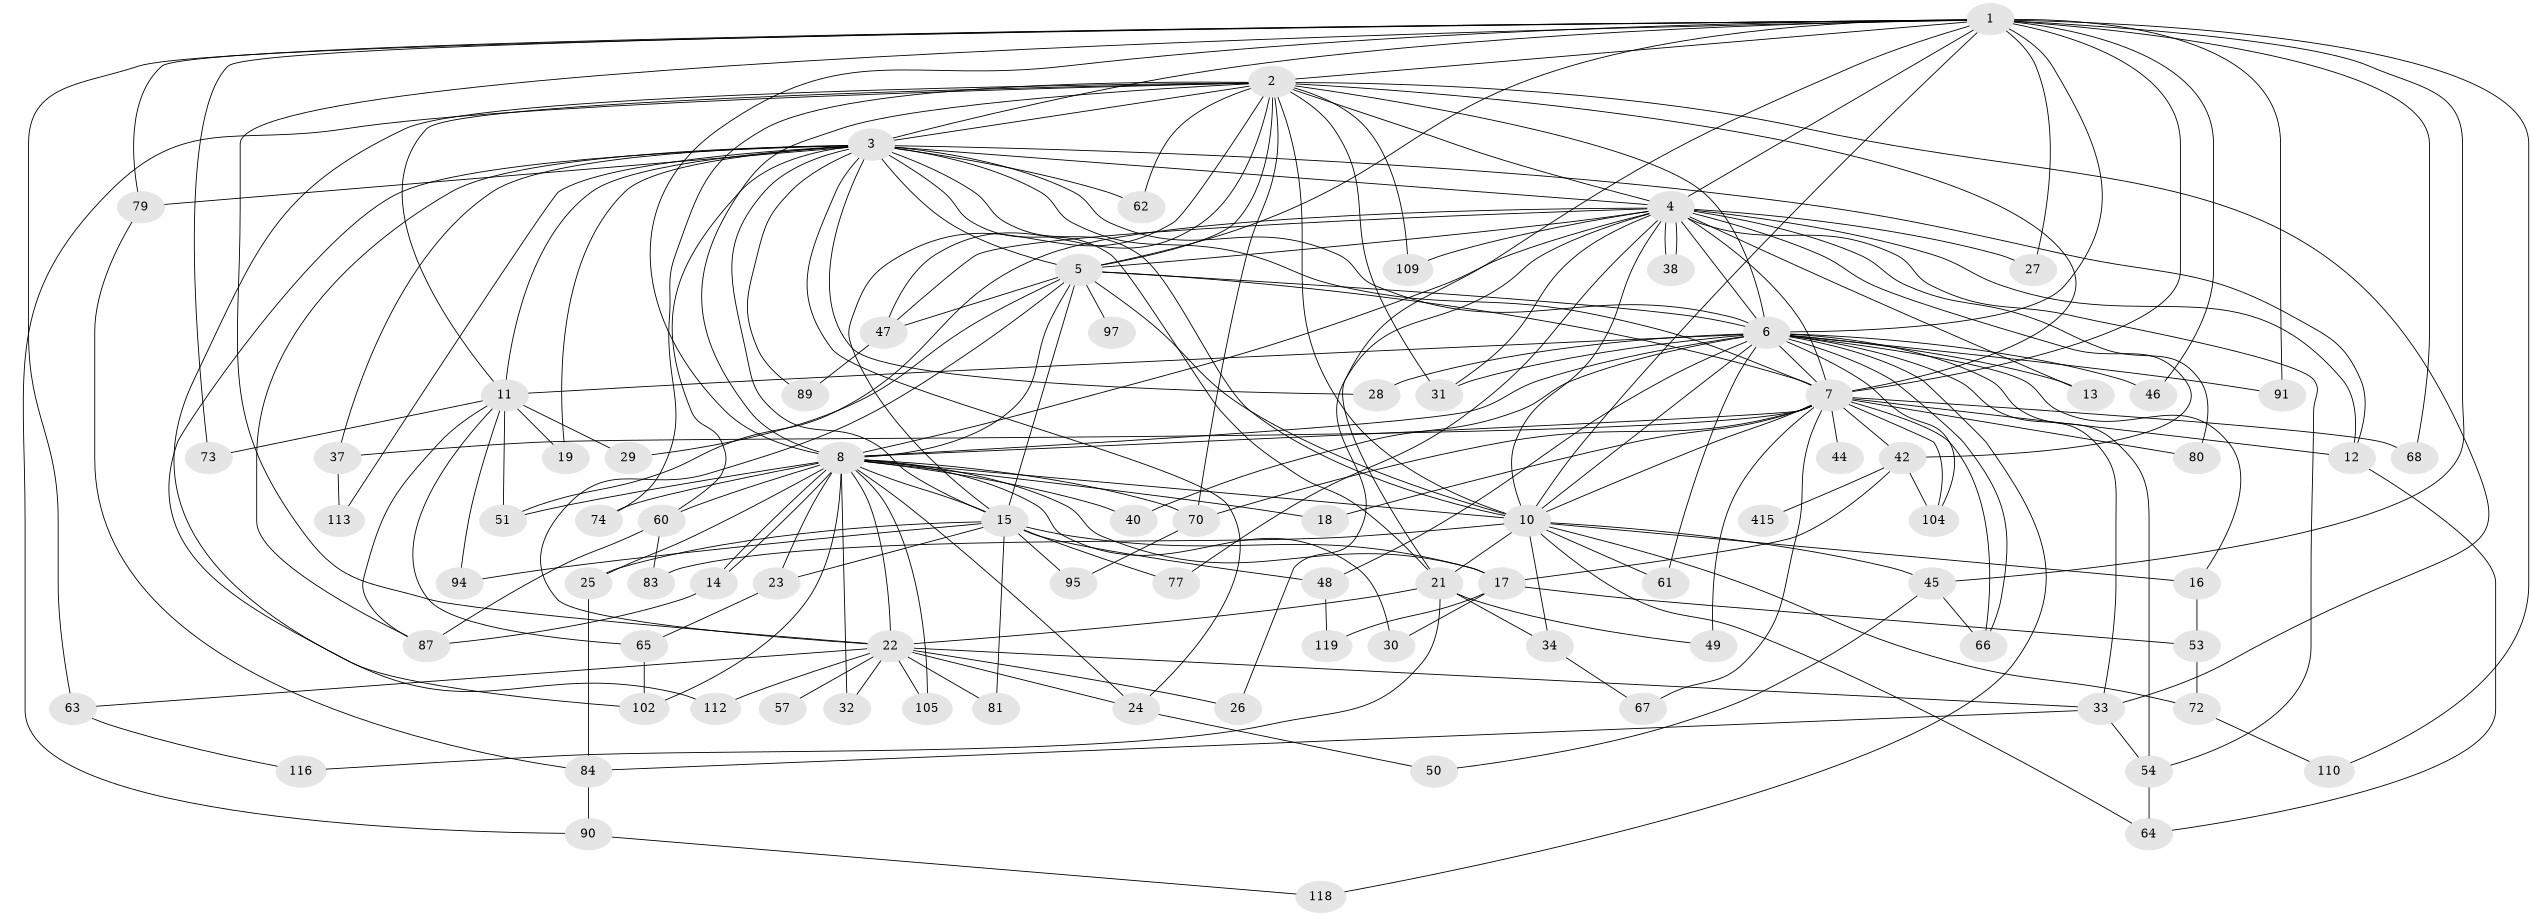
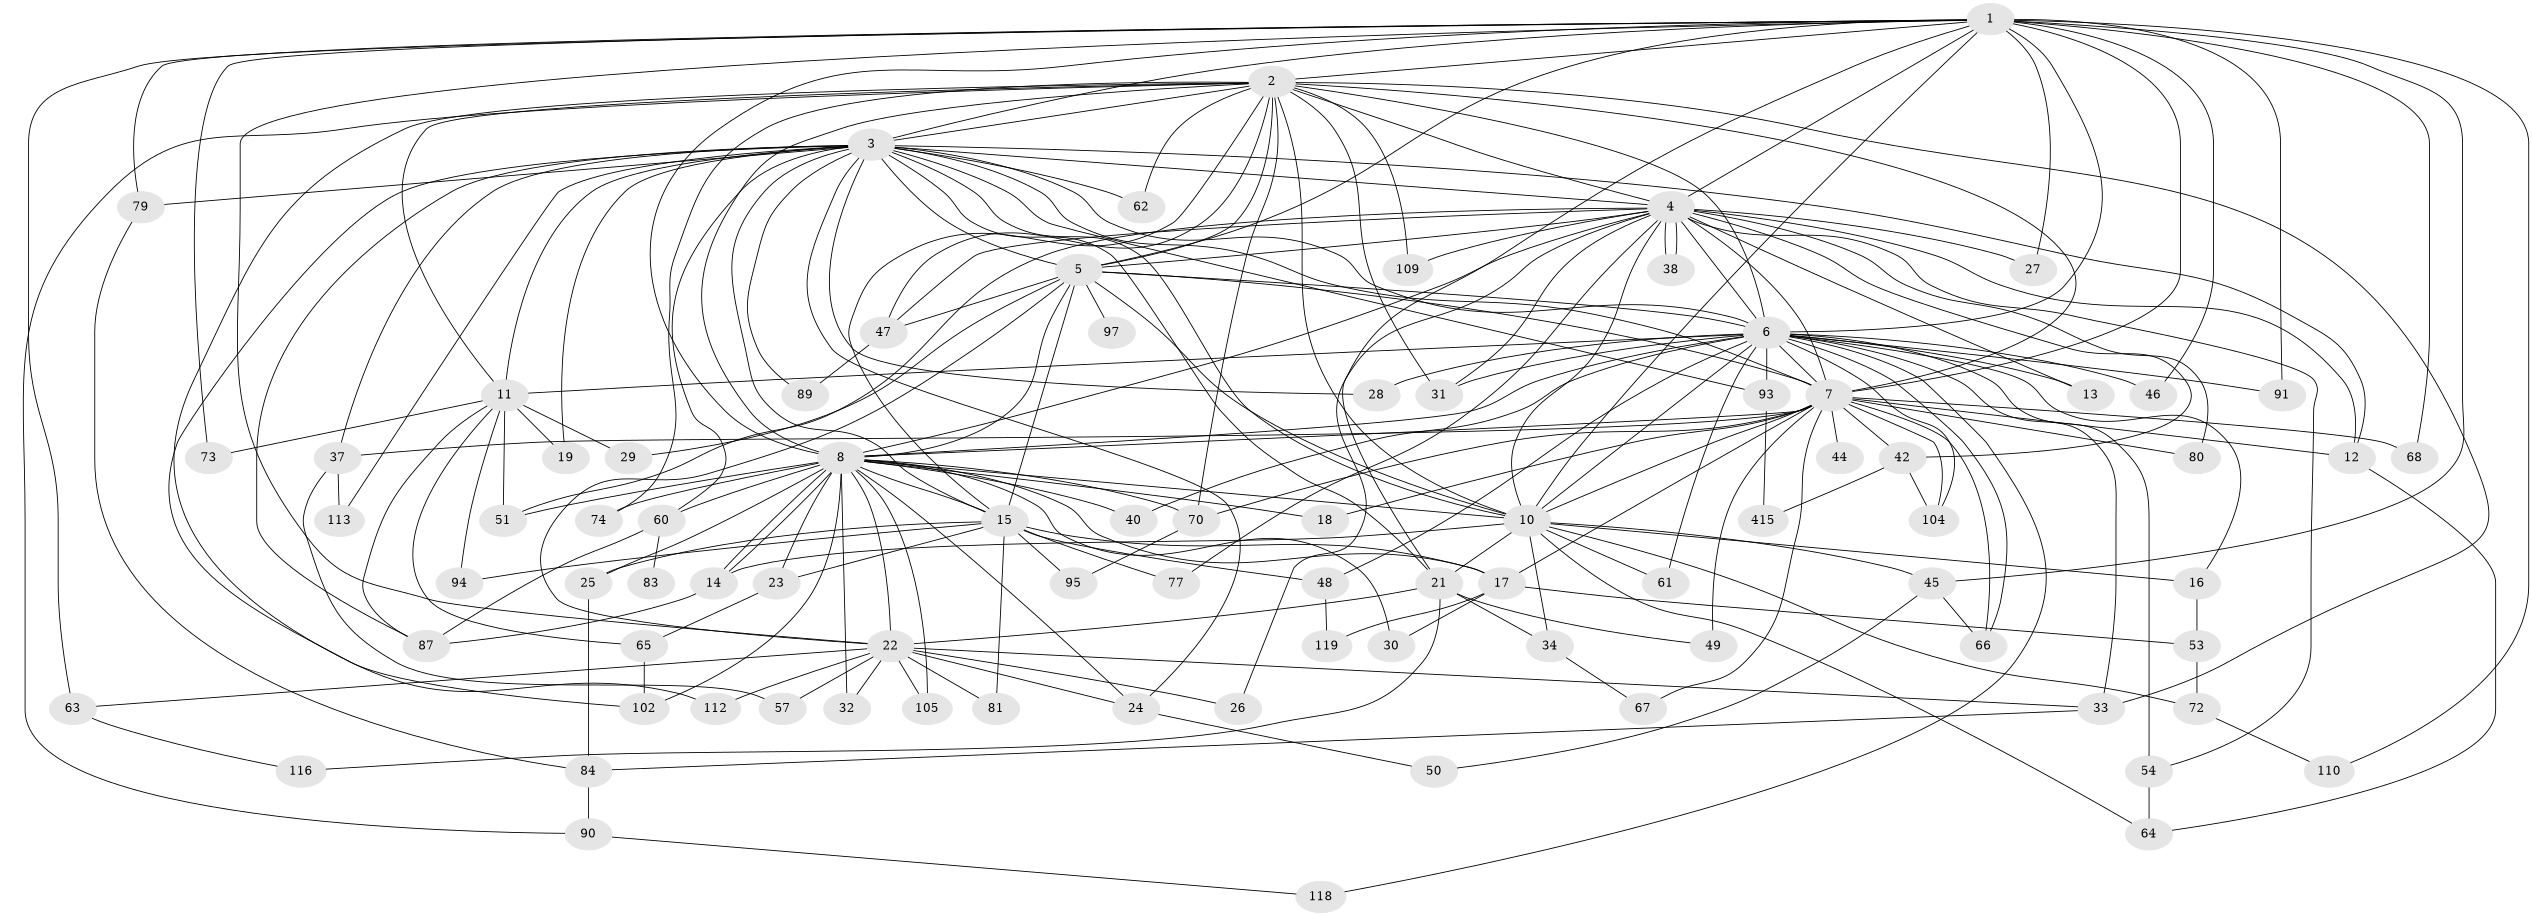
node "93": added
edge "10" -- "83": now "10" -- "14"
edge "42" -- "17": now "7" -- "17"
edge "37" -- "57": added
edge "33" -- "54": removed
